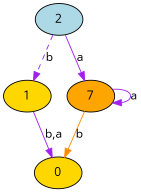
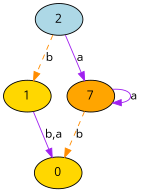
edge "2" -> "1": color purple -> darkorange
edge "7" -> "0": style solid -> dashed
